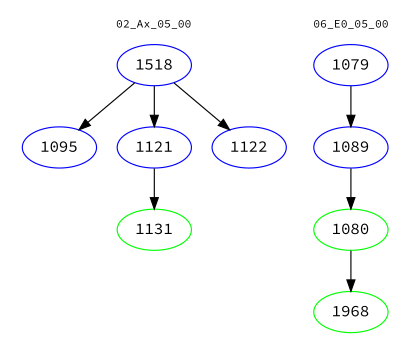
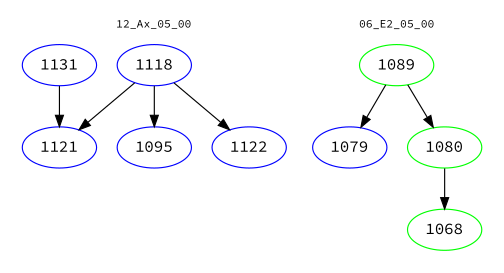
cluster "02_Ax_05_00": label "02_Ax_05_00" -> "12_Ax_05_00"
cluster "06_E0_05_00": label "06_E0_05_00" -> "06_E2_05_00"
node "1518": label "1518" -> "1118"
edge "1079" -> "1089": reversed
node "1089": color blue -> green
edge "1121" -> "1131": reversed
node "1131": color green -> blue
node "1968": label "1968" -> "1068"
